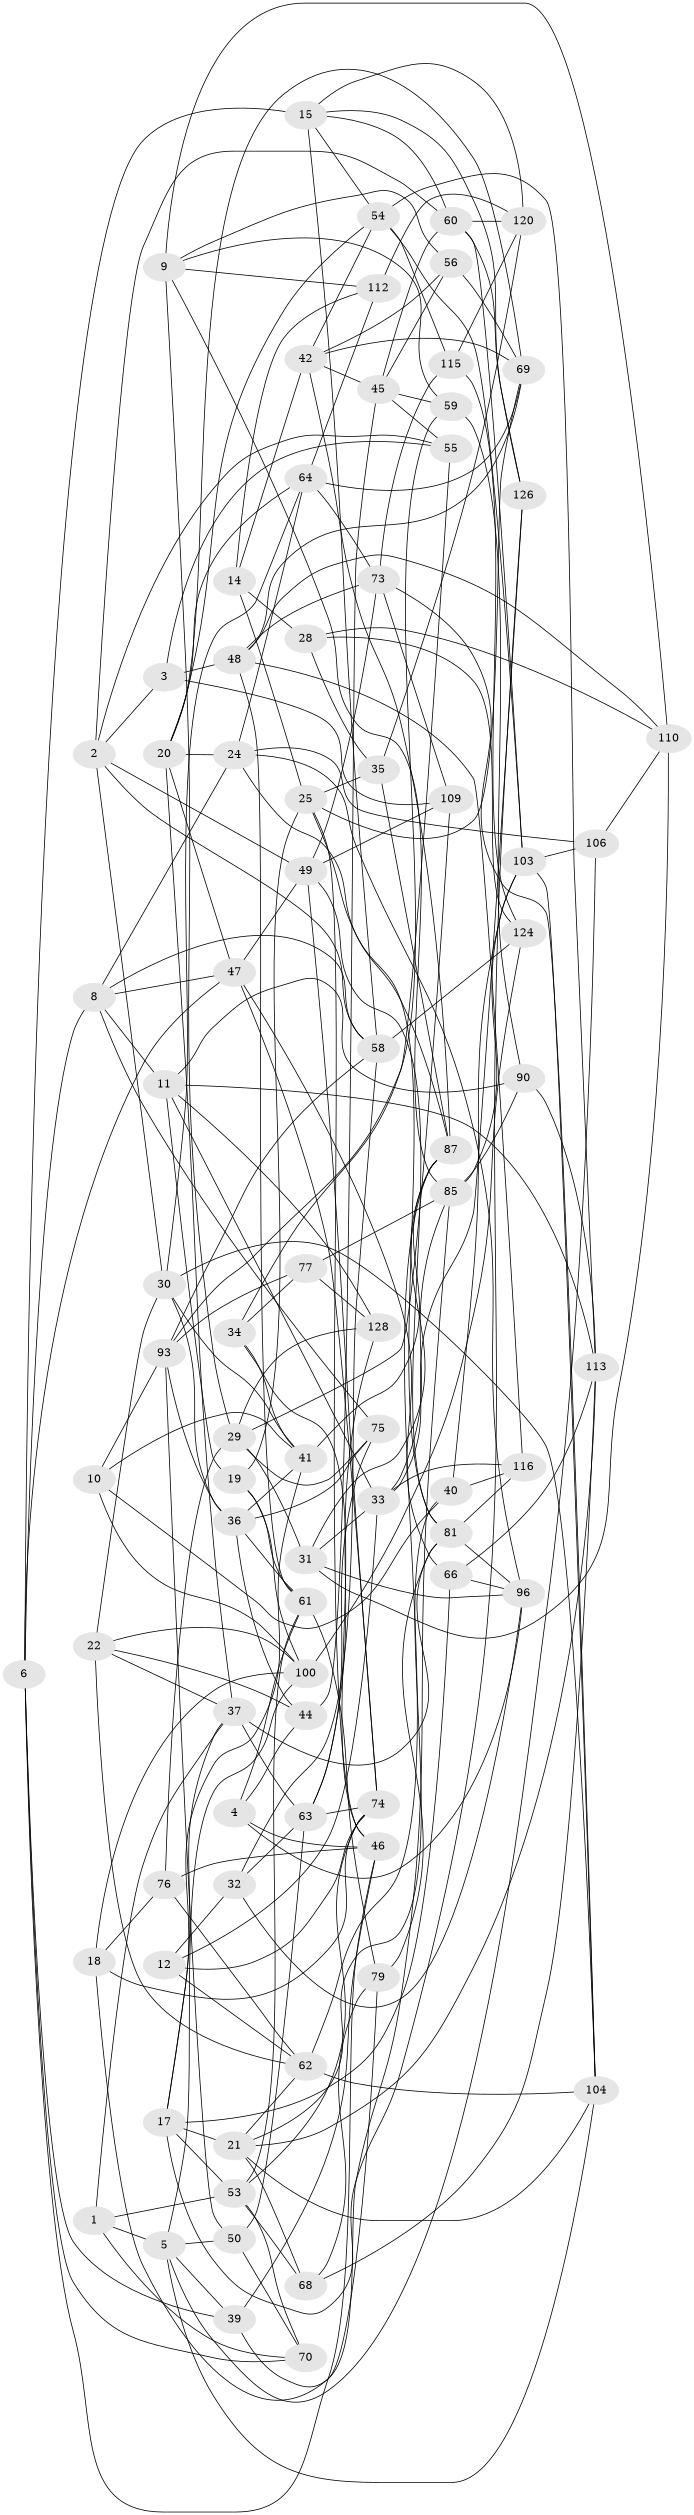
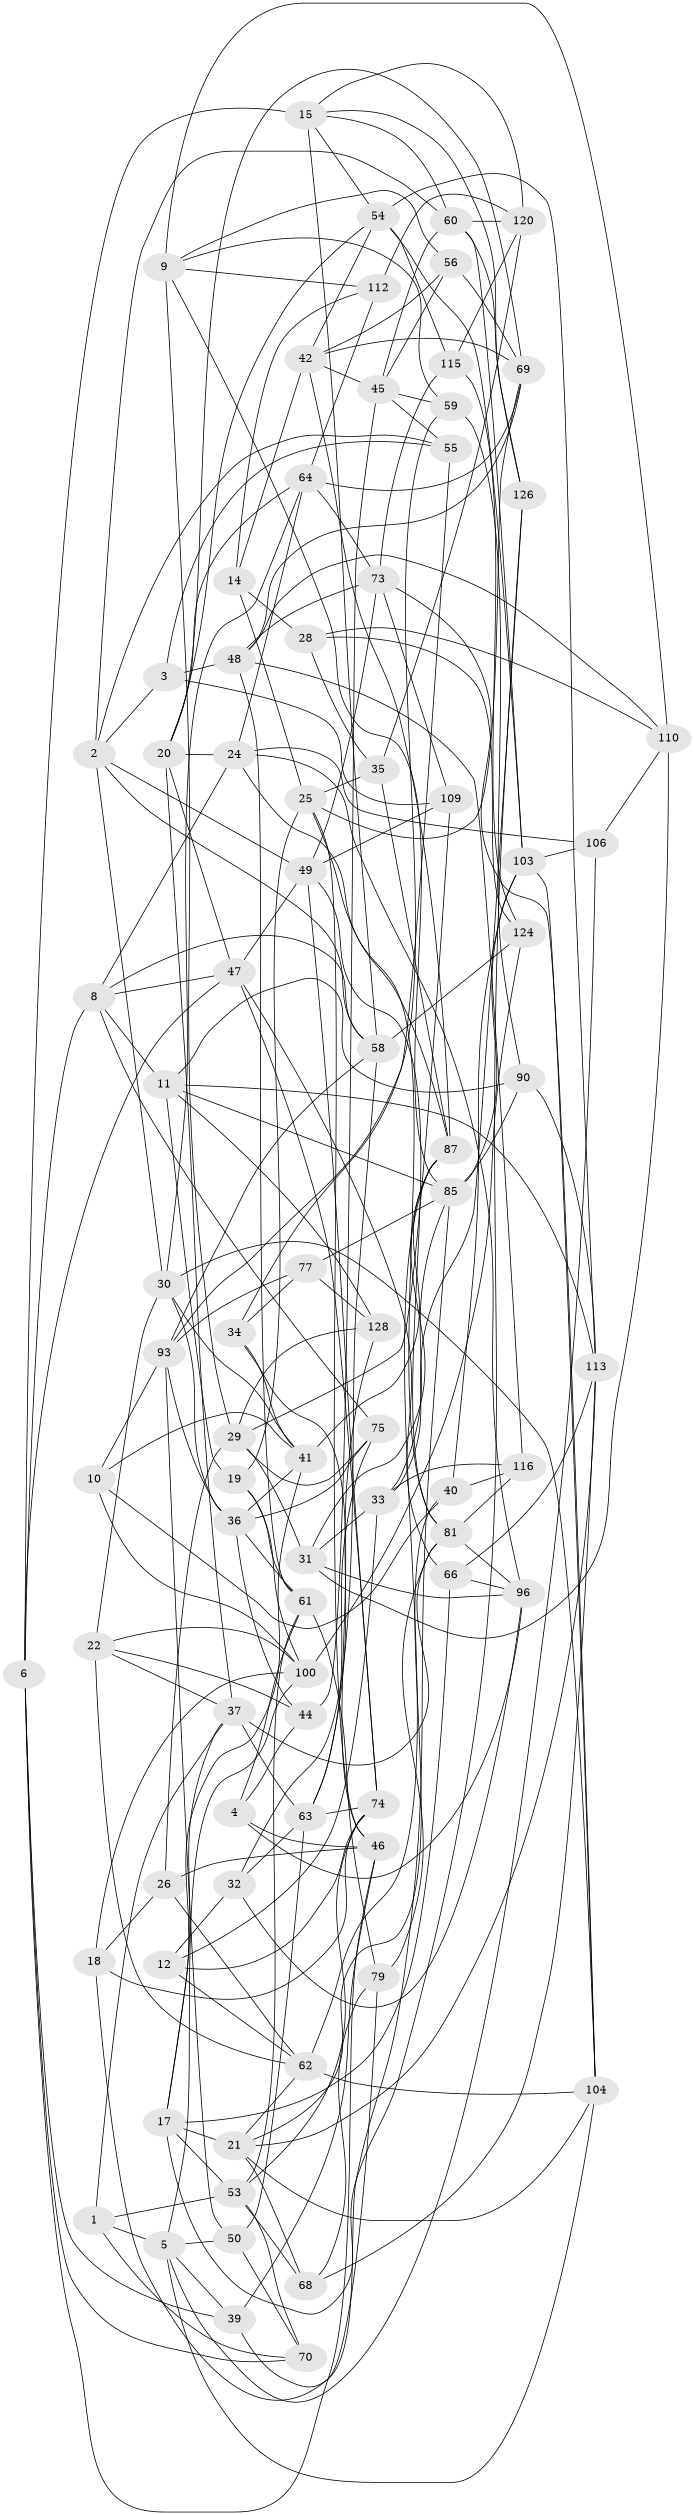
edge "11" -- "33": now "11" -- "85"
node "76": label "76" -> "26"
